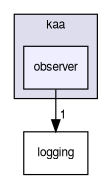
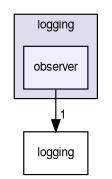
cluster "kaa": label "kaa" -> "logging"
